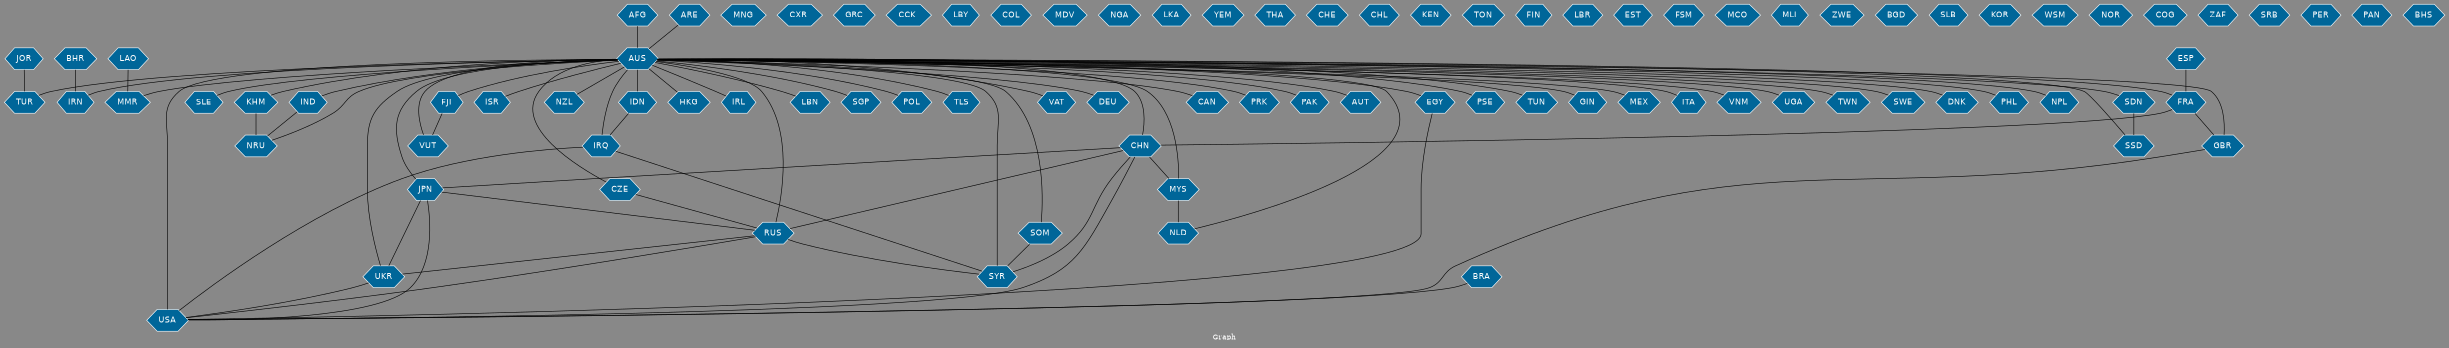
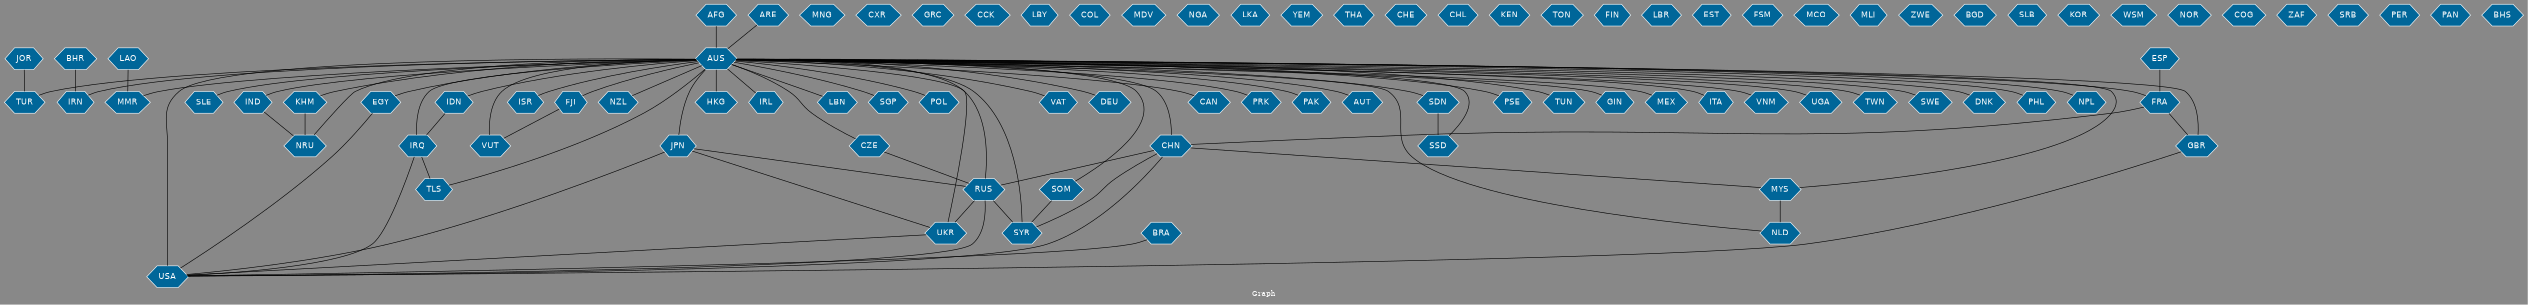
edge "CHN" -- "JPN": removed
edge "IRQ" -- "SYR": now "IRQ" -- "TLS"
